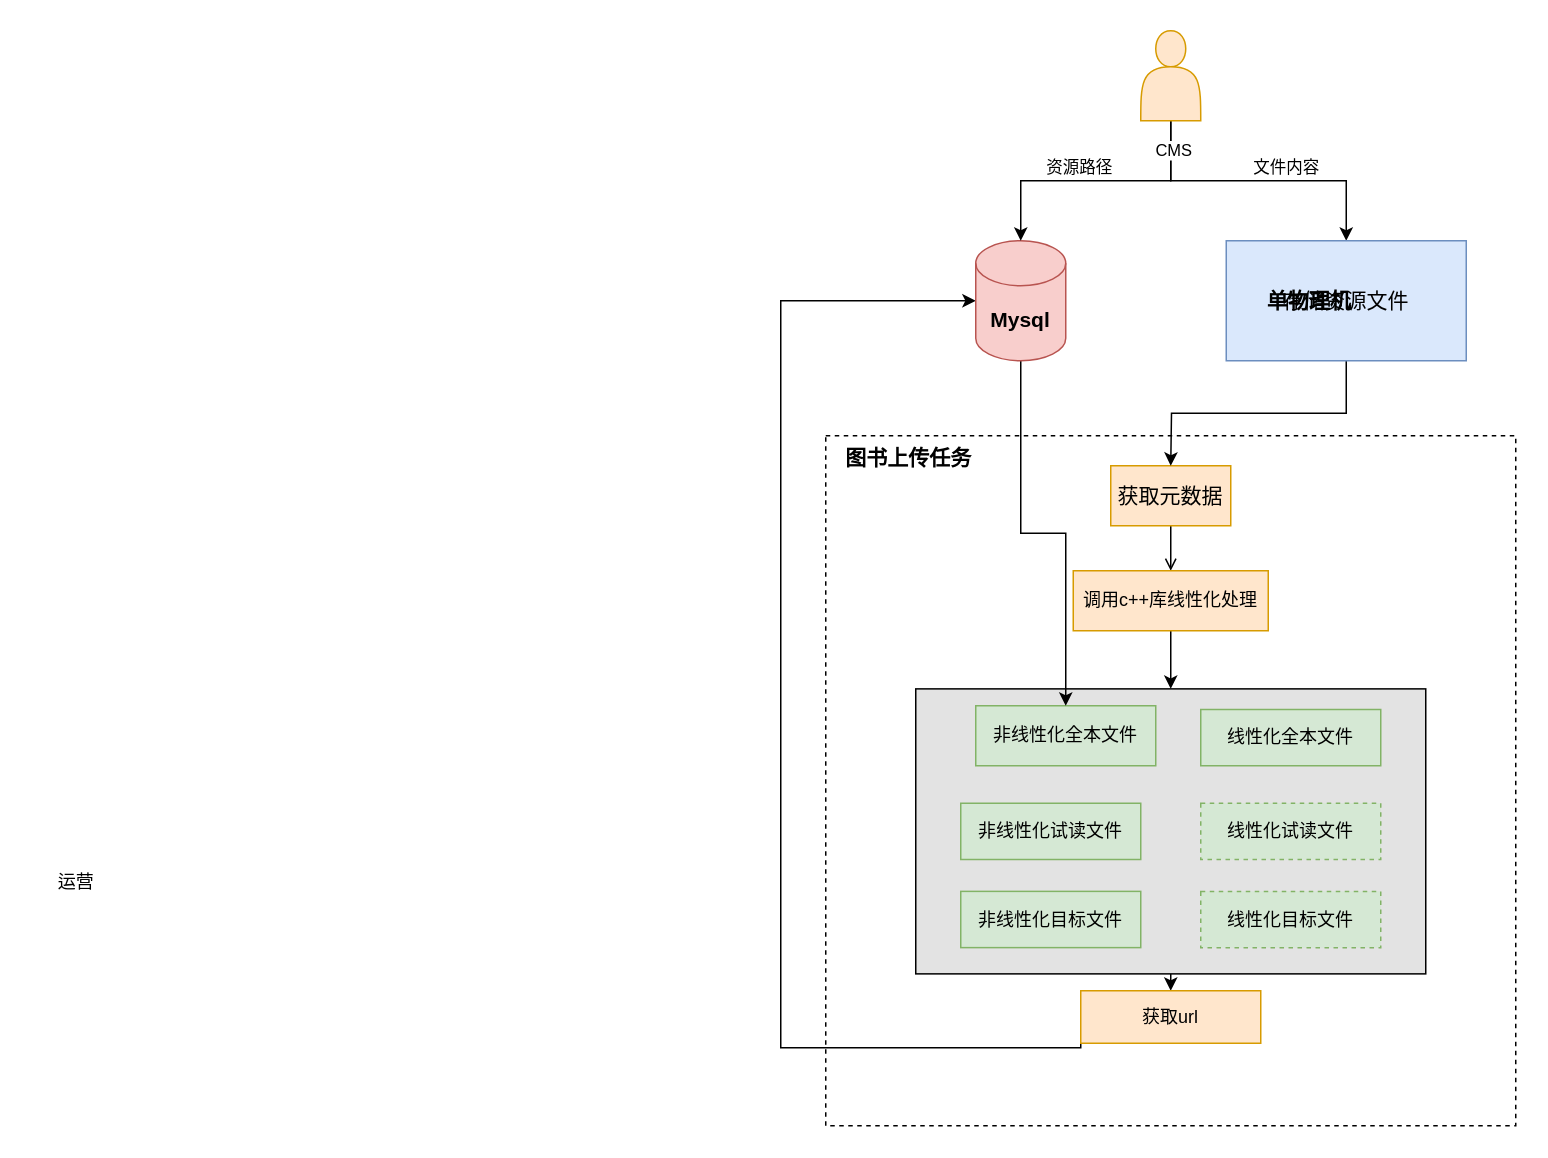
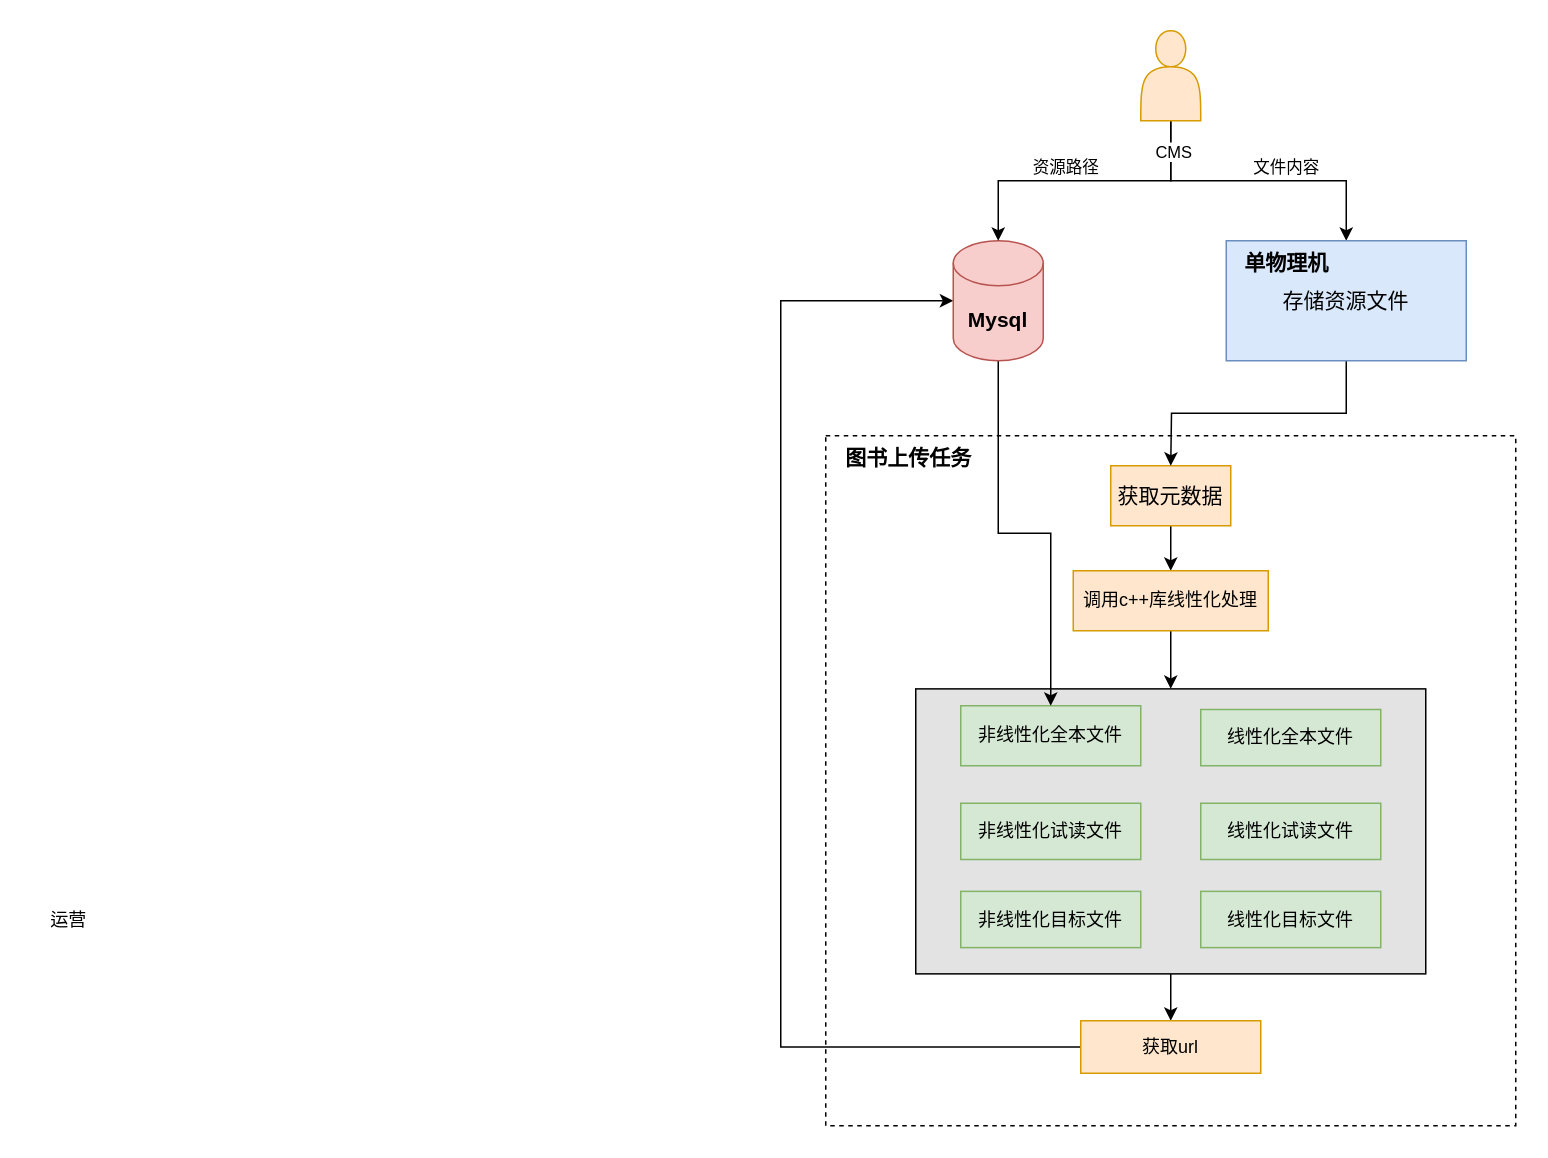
node "Mysql": moved (1021, 301) -> (998, 301)
node "单物理机": moved (1309, 301) -> (1286, 263)
edge "获取元数据" -> "调用c++库线性化处理": arrowhead open -> classic
node "非线性化全本文件": moved (1066, 736) -> (1051, 736)
node "线性化试读文件": style dashed -> solid
node "运营": moved (76, 882) -> (68, 920)
node "线性化目标文件": style dashed -> solid
node "获取url": moved (1171, 1017) -> (1171, 1047)
